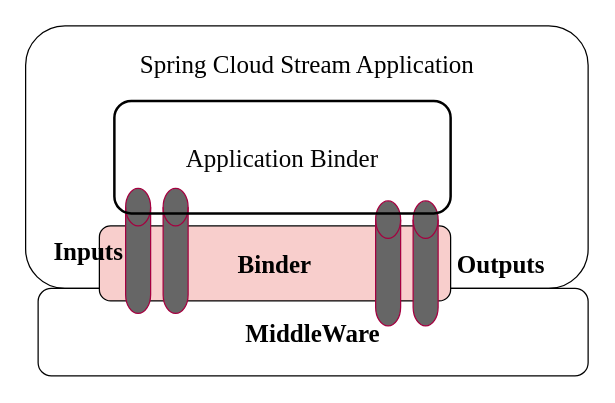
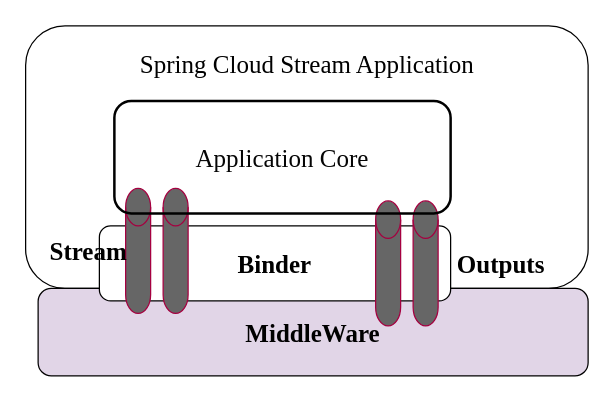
node "Application Binder": label "Application Binder" -> "Application Core"
node "Inputs": label "Inputs" -> "Stream"
node "Binder": fillcolor #f8cecc -> #ffffff
node "MiddleWare": fillcolor #ffffff -> #e1d5e7
